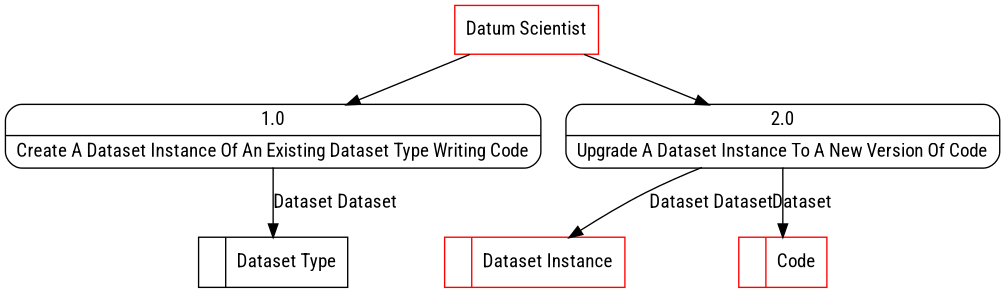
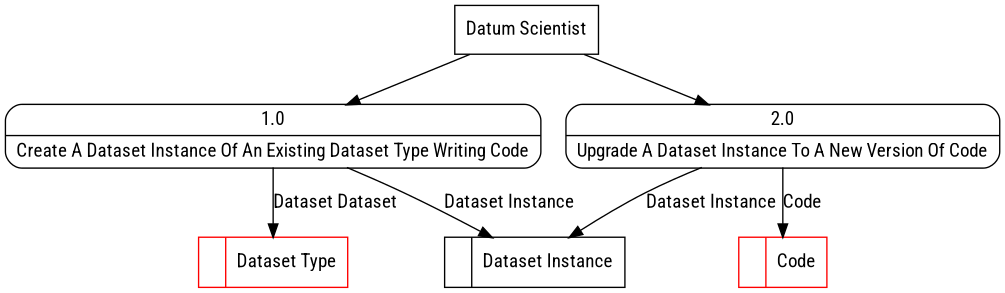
node "Datum Scientist": color red -> black
edge "1.0" -> "Dataset Instance": added, label "Dataset Instance"
edge "2.0" -> "Dataset Instance": label "Dataset Dataset" -> "Dataset Instance"
edge "2.0" -> "Code": label "Dataset" -> "Code"
node "Dataset Type": color black -> red
node "Dataset Instance": color red -> black
